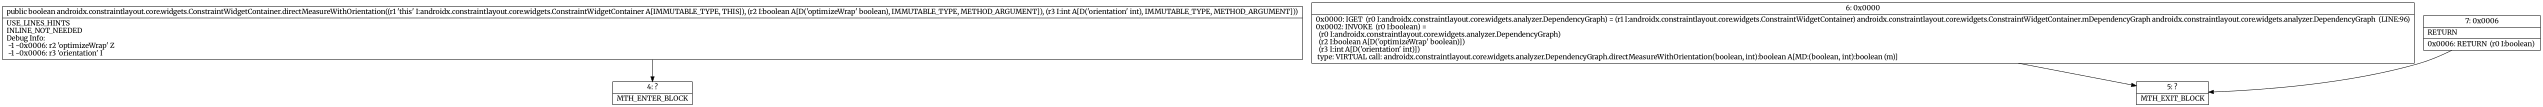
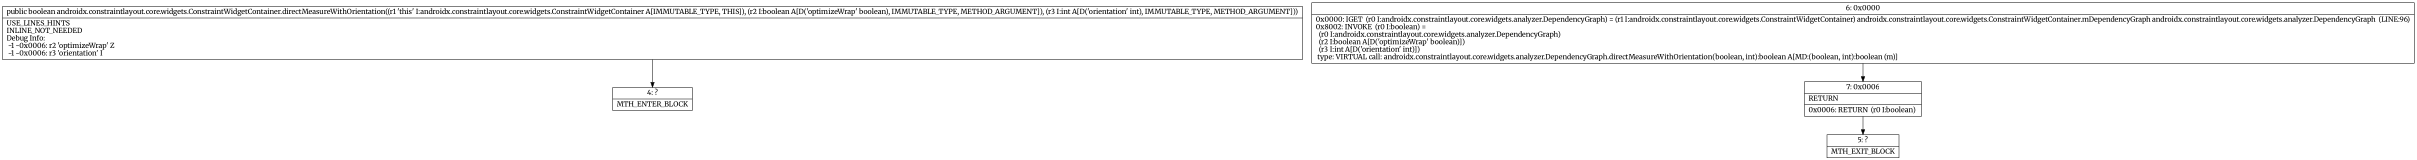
node "6: 0x0000": text "0x0002: INVOKE  (r0 I:boolean) =" -> "0x8002: INVOKE  (r0 I:boolean) ="
edge "6: 0x0000" -> "5: ?": now "6: 0x0000" -> "7: 0x0006"
